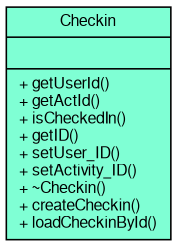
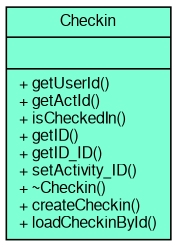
node "Checkin": text "+ setUser_ID()" -> "+ getID_ID()"
